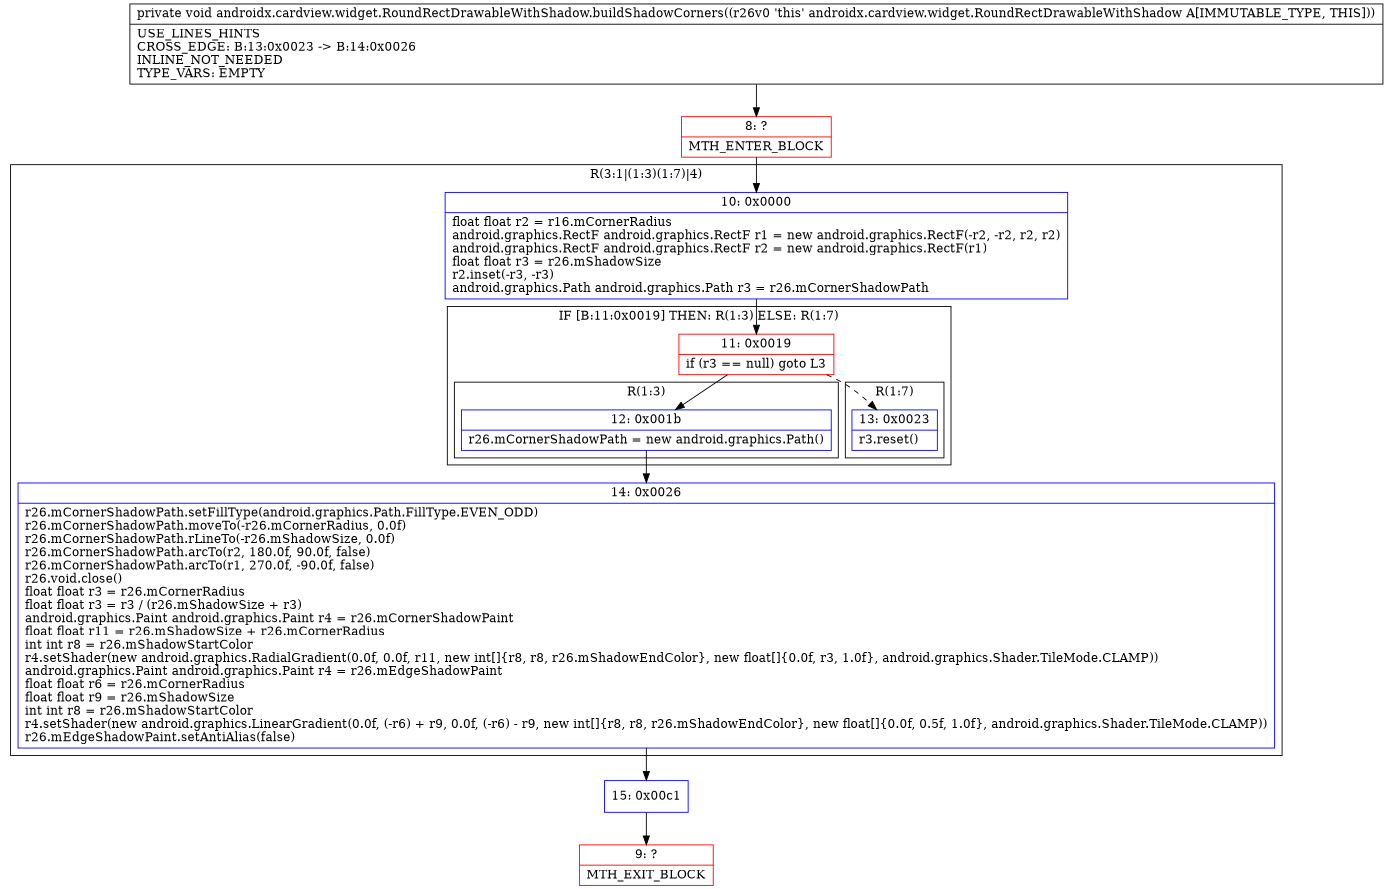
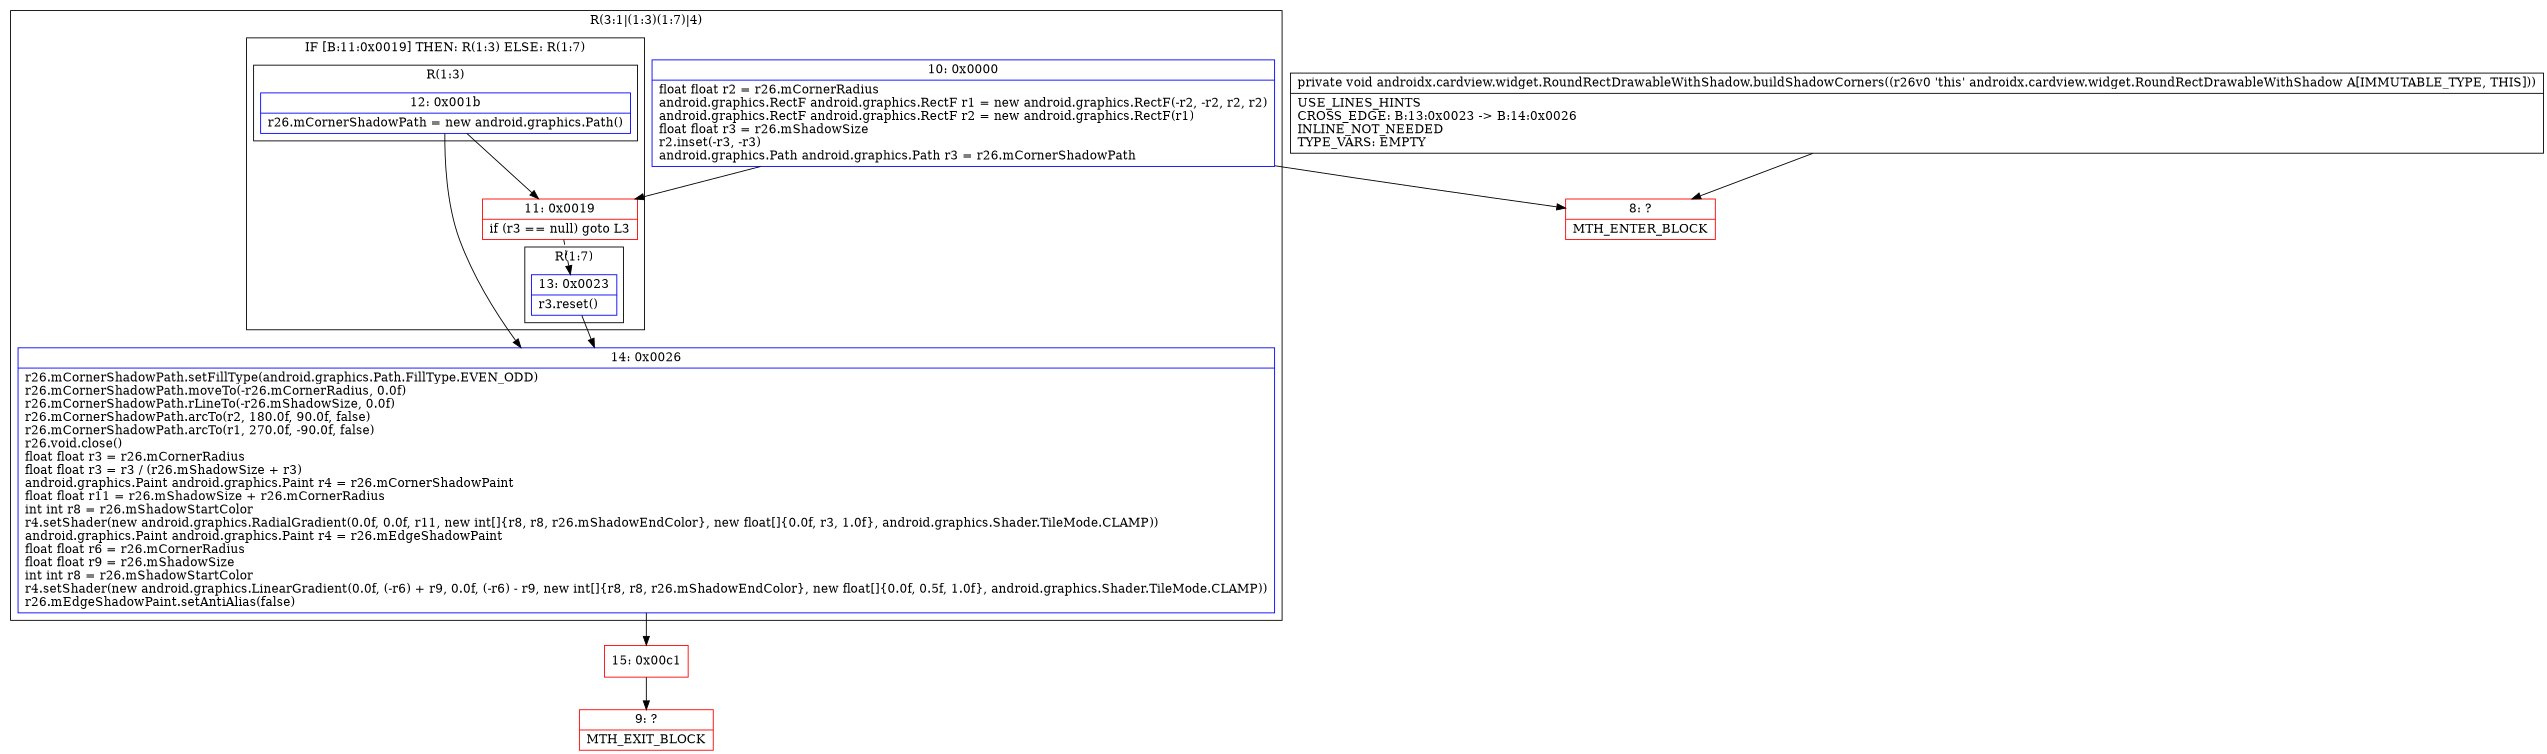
edge "8: ?" -> "10: 0x0000": reversed
node "10: 0x0000": text "float float r2 = r16.mCornerRadius" -> "float float r2 = r26.mCornerRadius"
edge "13: 0x0023" -> "14: 0x0026": added
edge "11: 0x0019" -> "12: 0x001b": reversed
node "15: 0x00c1": color blue -> red
